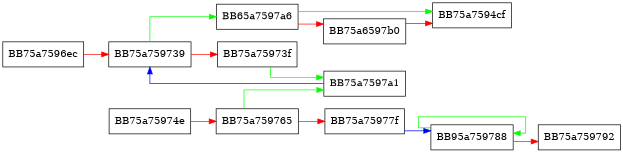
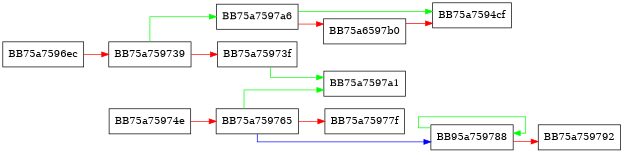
node "BB65a7597a6": label "BB65a7597a6" -> "BB75a7597a6"
edge "BB75a7597a1" -> "BB75a759739": removed
edge "BB75a75977f" -> "BB95a759788": now "BB75a759765" -> "BB95a759788"
